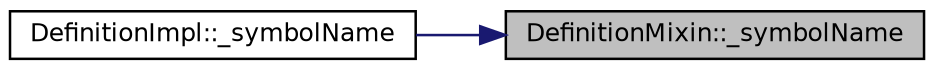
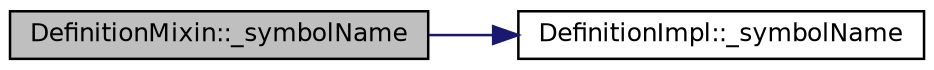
edge "DefinitionImpl::_symbolName" -> "DefinitionMixin::_symbolName": reversed
